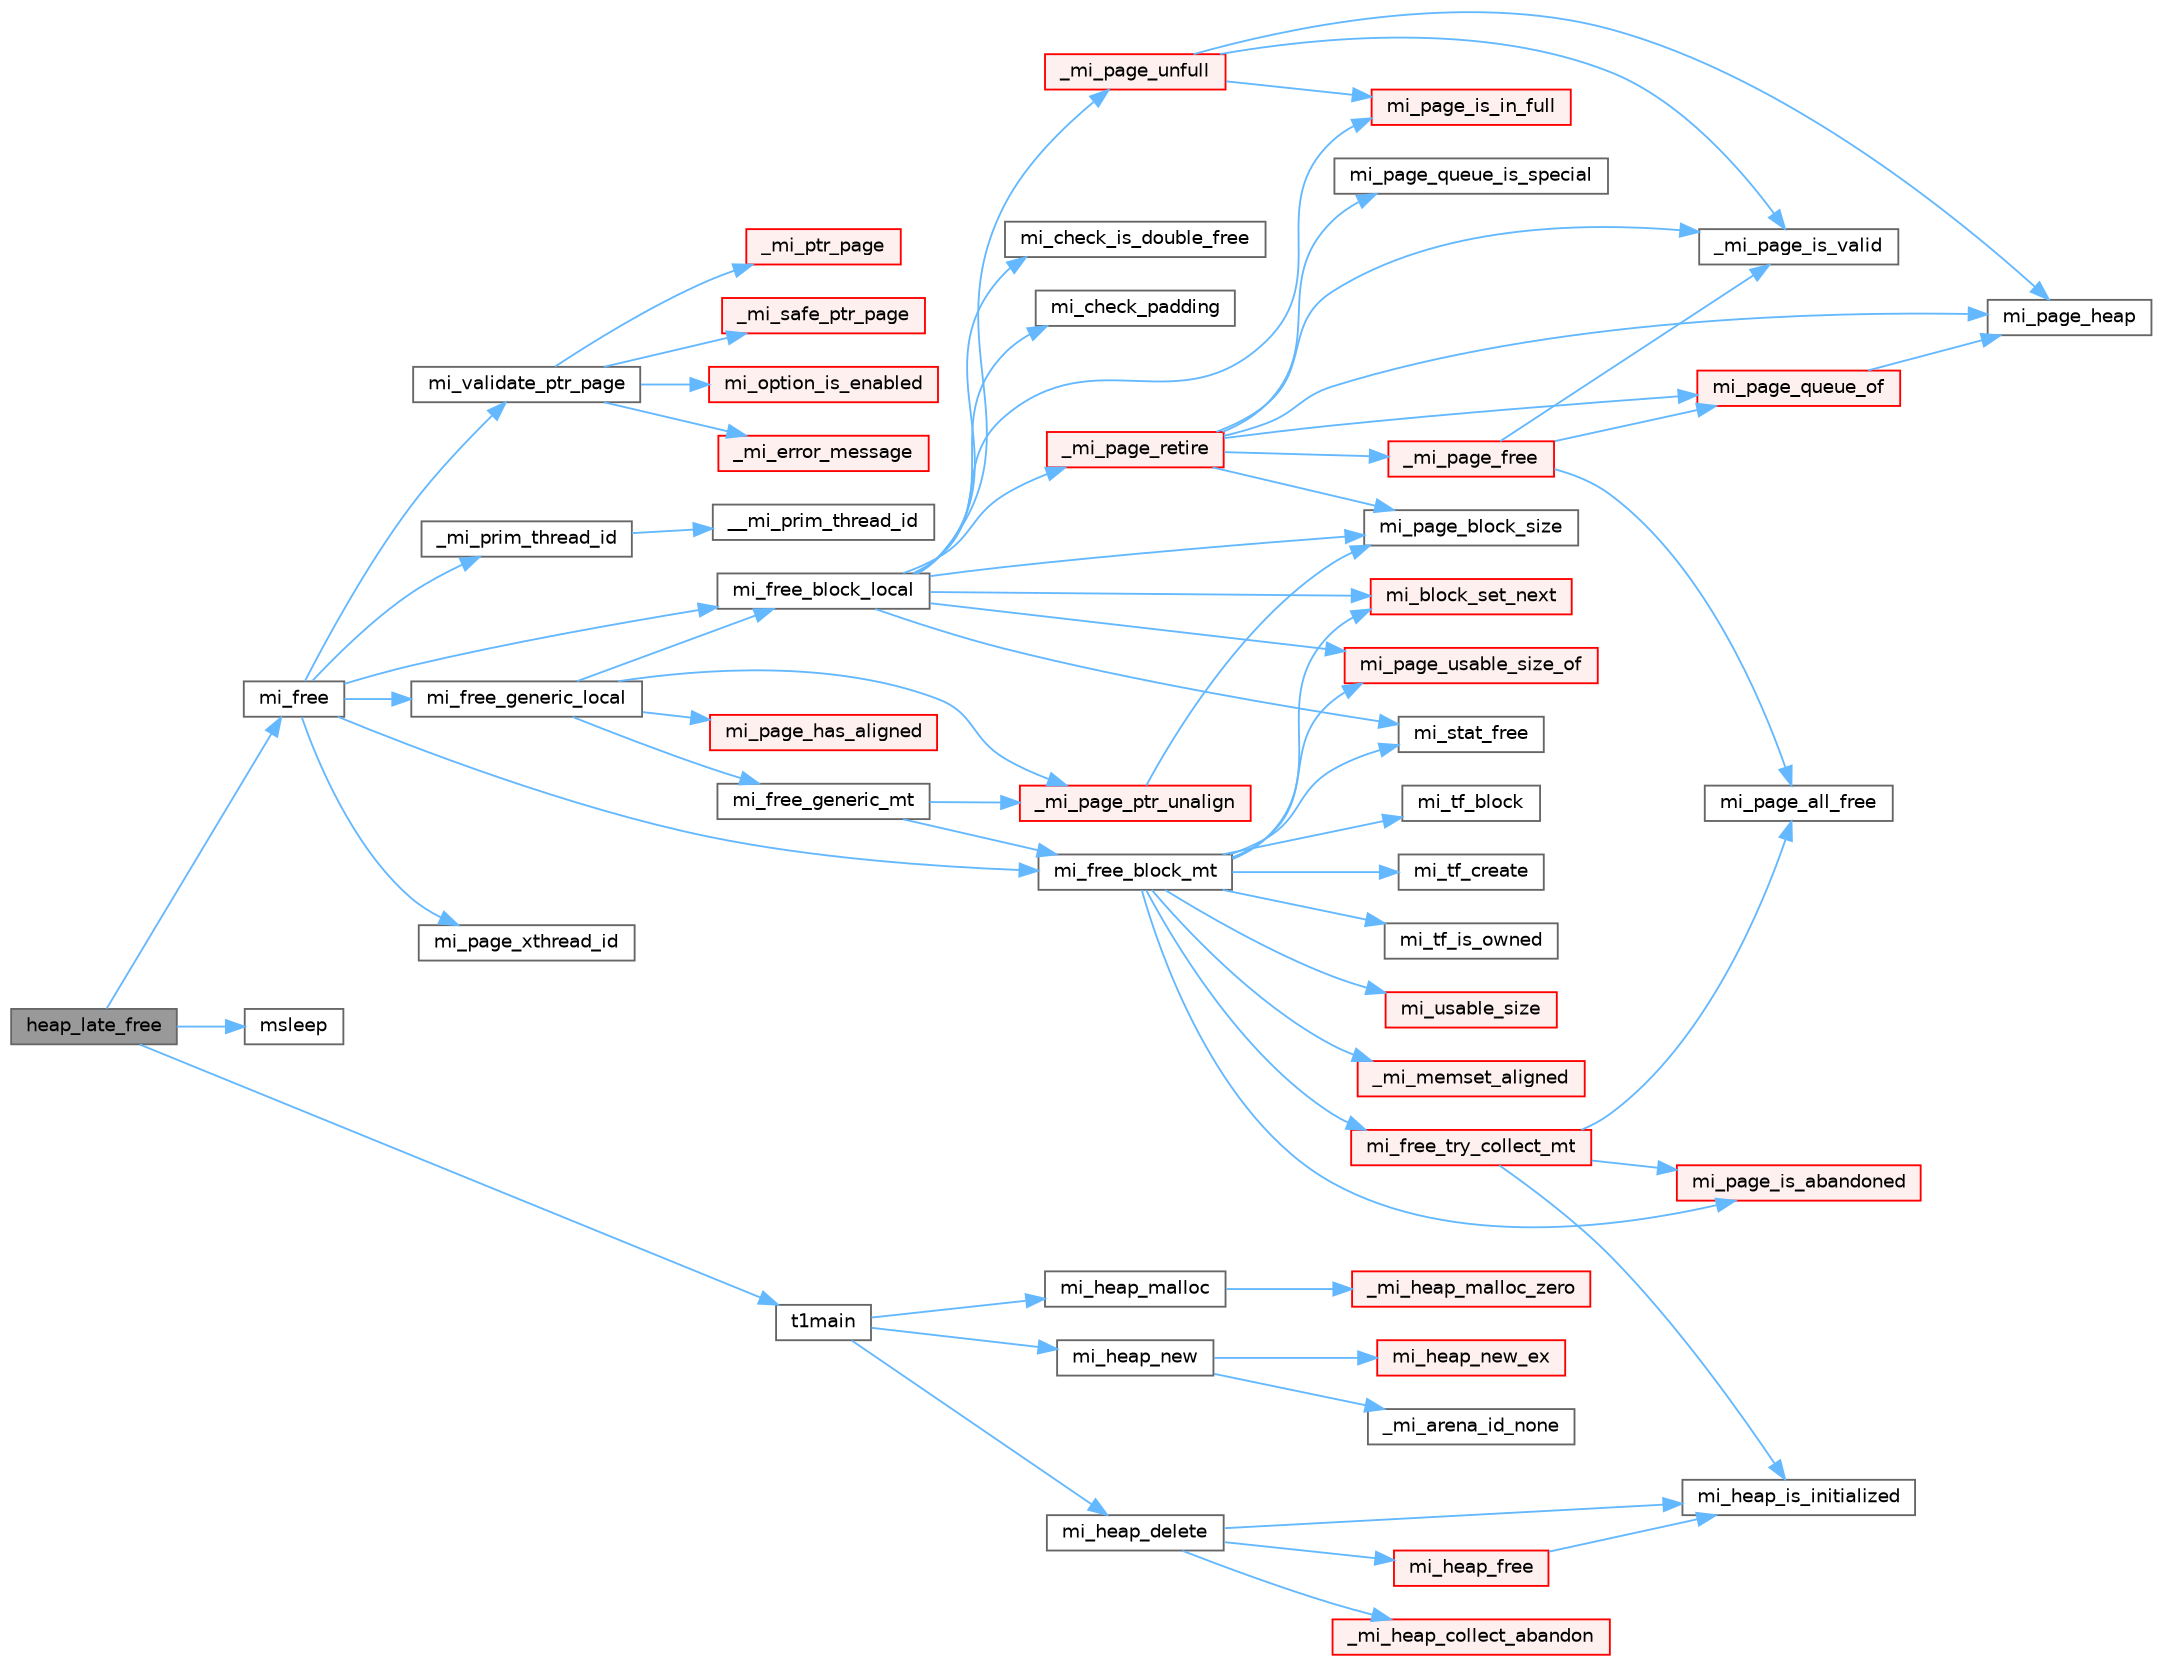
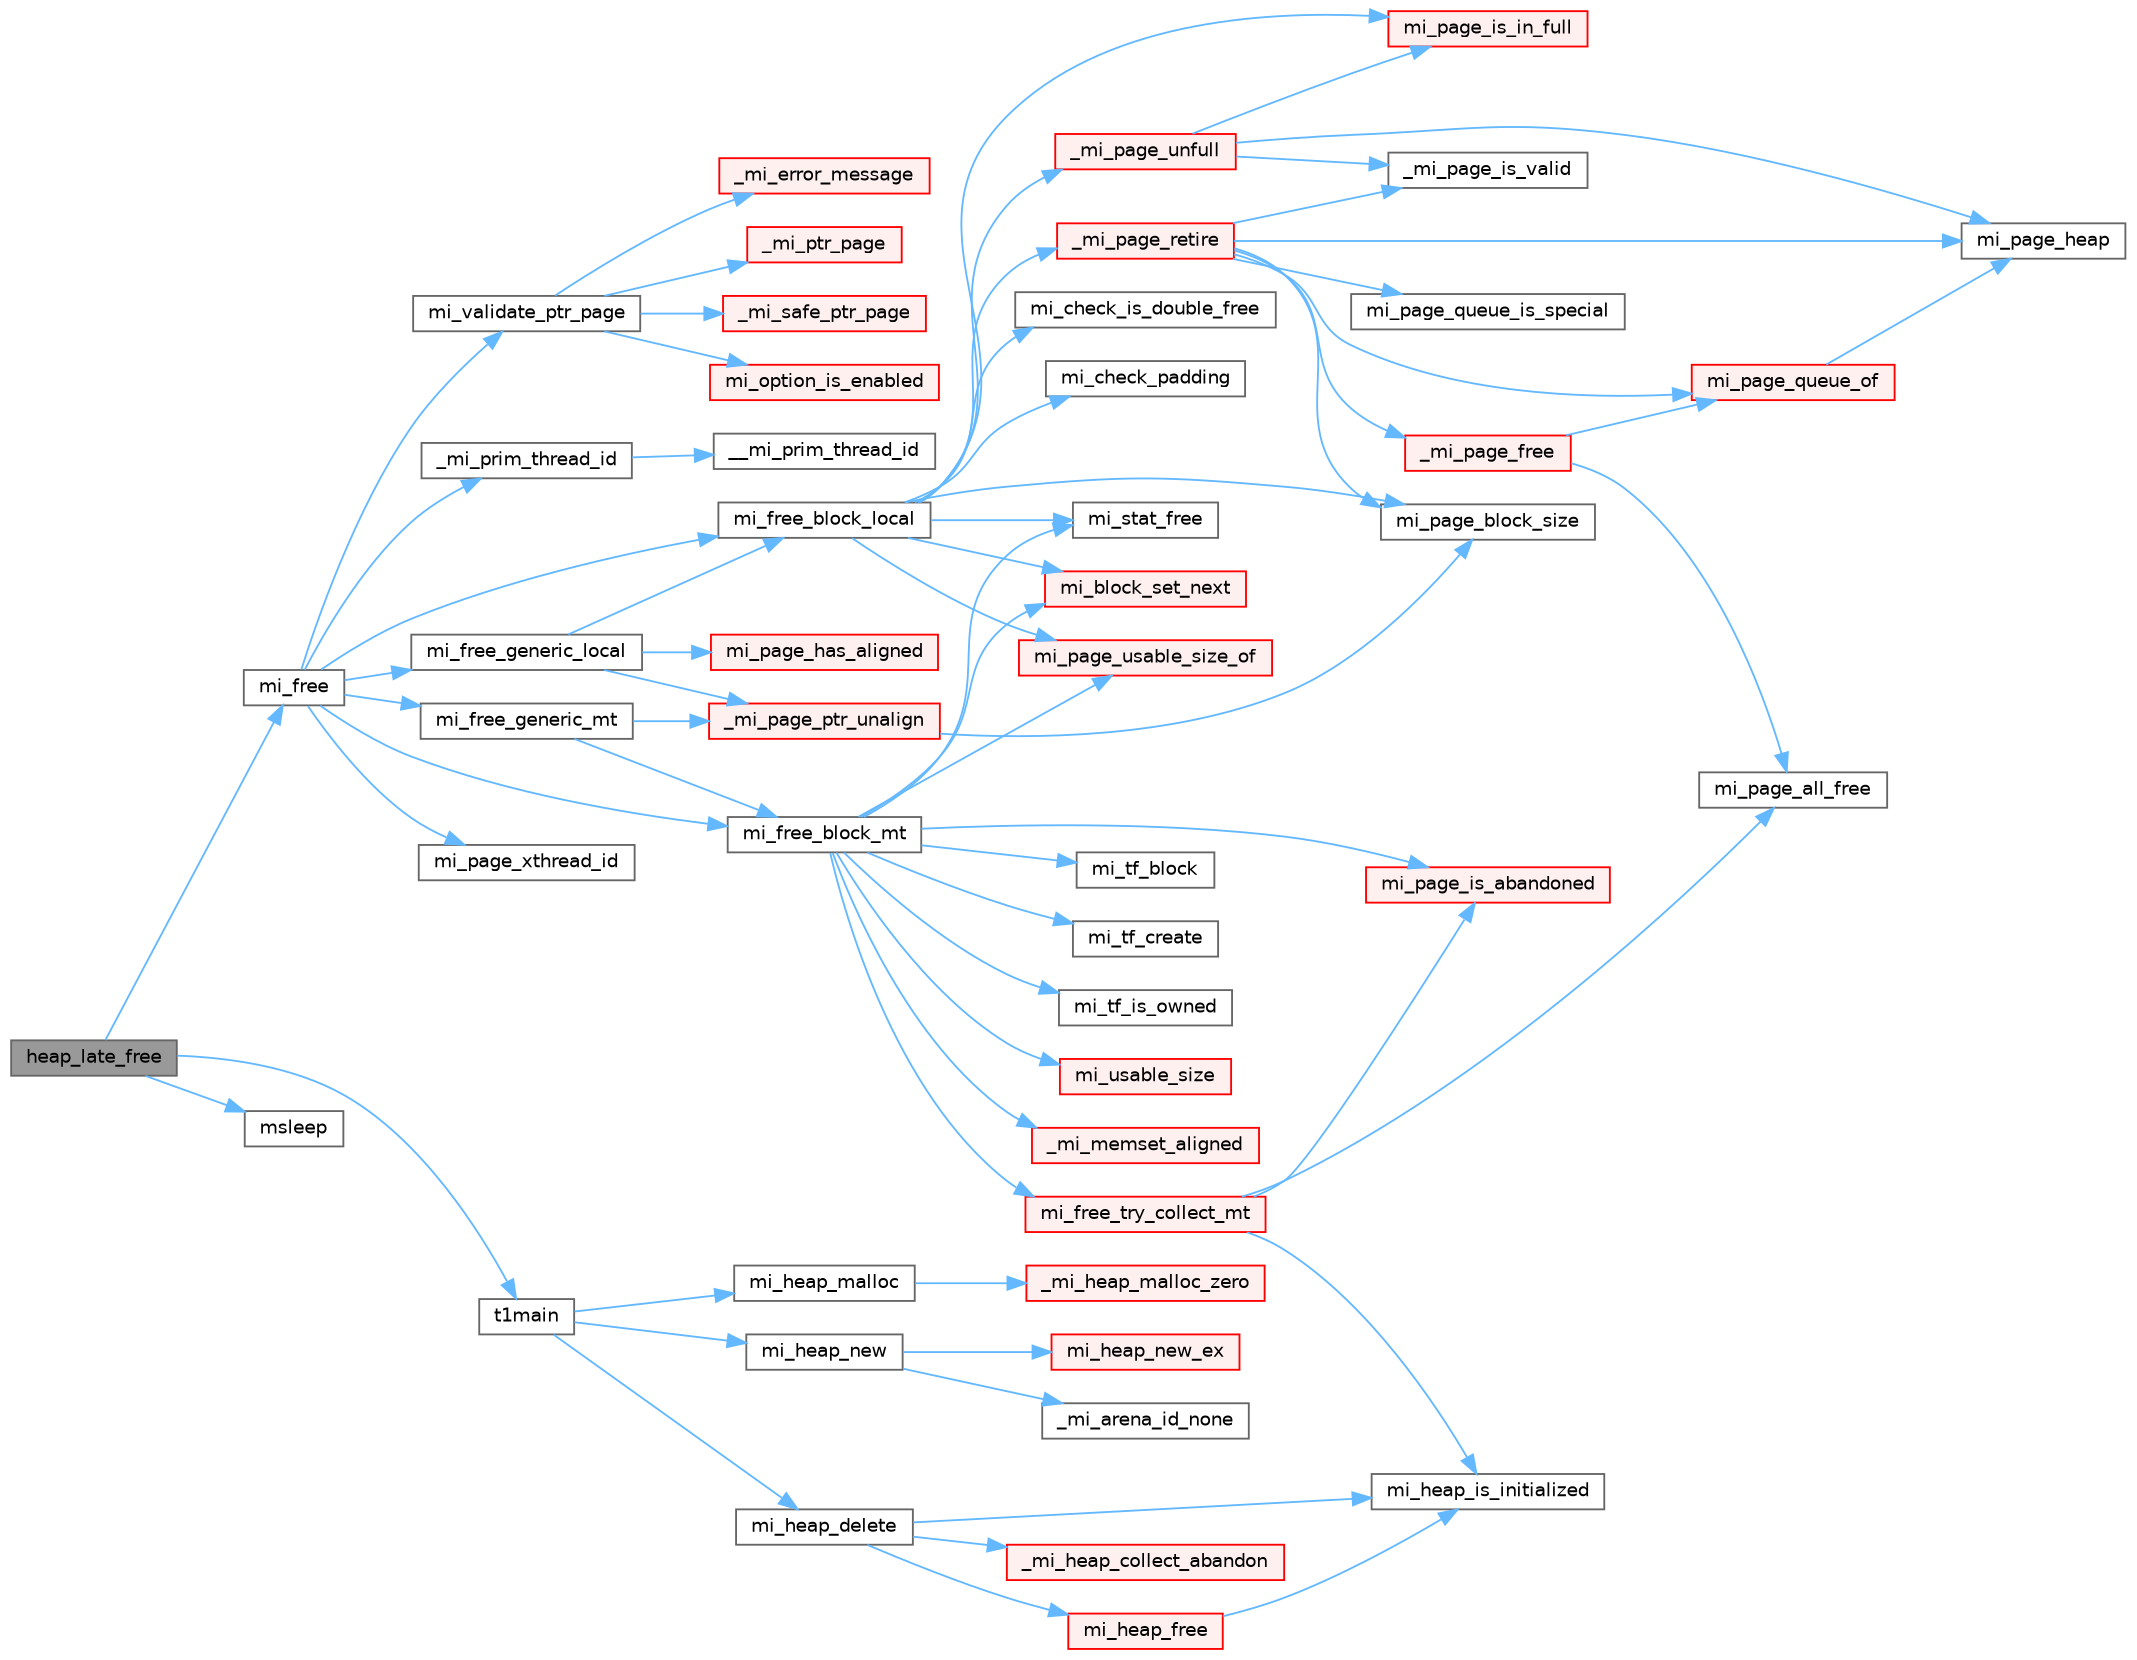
edge "_mi_page_free" -> "_mi_page_is_valid": removed
edge "mi_free_generic_local" -> "mi_free_generic_mt": now "mi_free" -> "mi_free_generic_mt"
